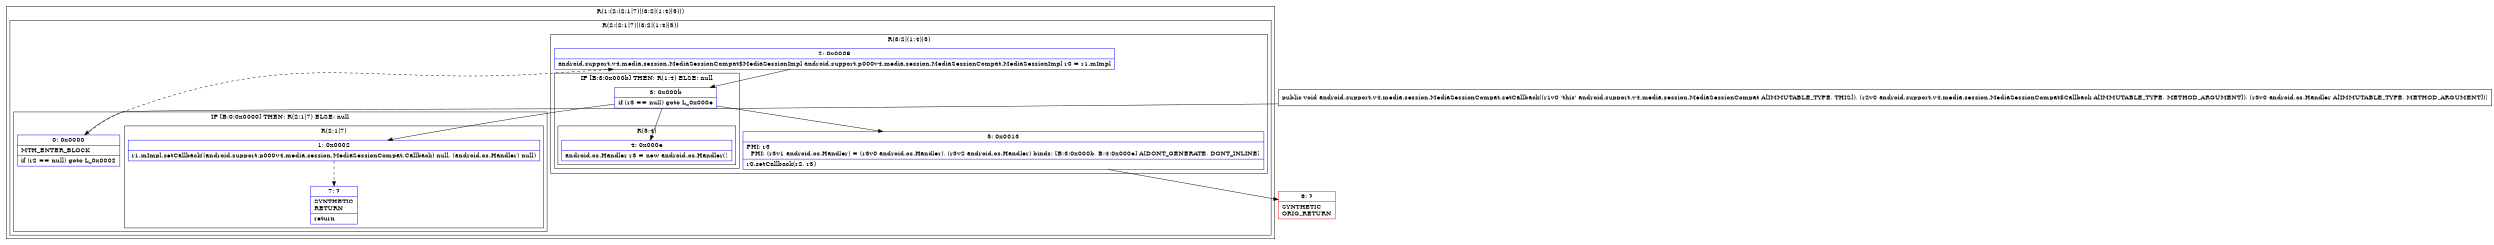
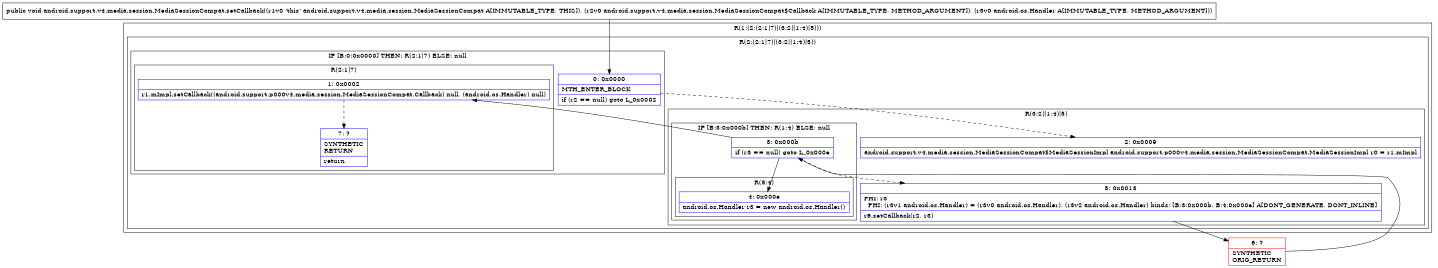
edge "2: 0x0009" -> "3: 0x000b": now "6: ?" -> "3: 0x000b"
edge "3: 0x000b" -> "5: 0x0013": style solid -> dashed
node "5: 0x0013": text "r0.setCallback(r2, r3)" -> "r6.setCallback(r2, r3)"
